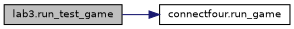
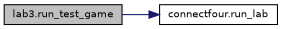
node "connectfour.run_game": label "connectfour.run_game" -> "connectfour.run_lab"
